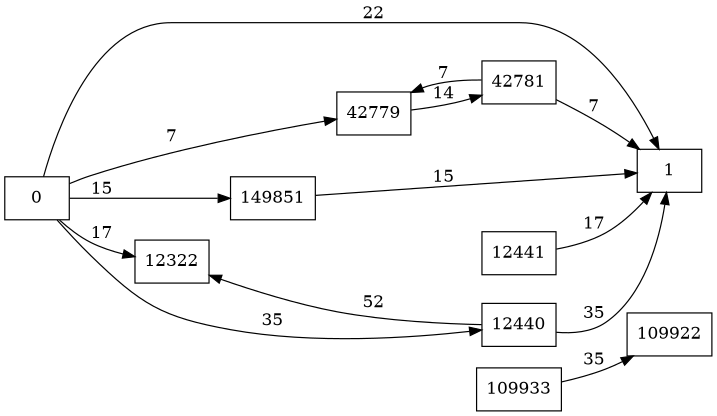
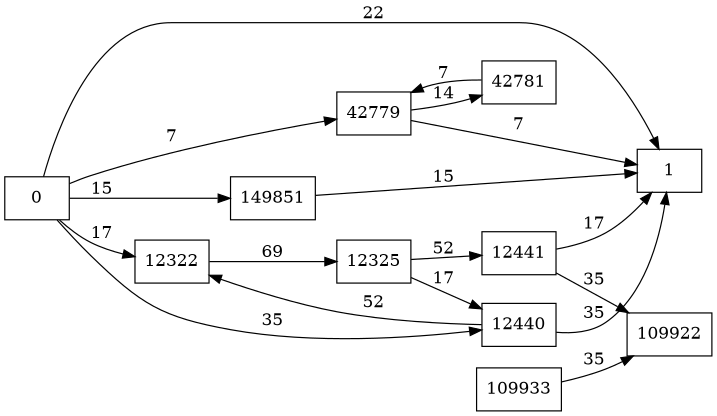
edge "42781" -> "1": now "42779" -> "1"
node "12325": added
edge "12441" -> "109922": added, label "35"
